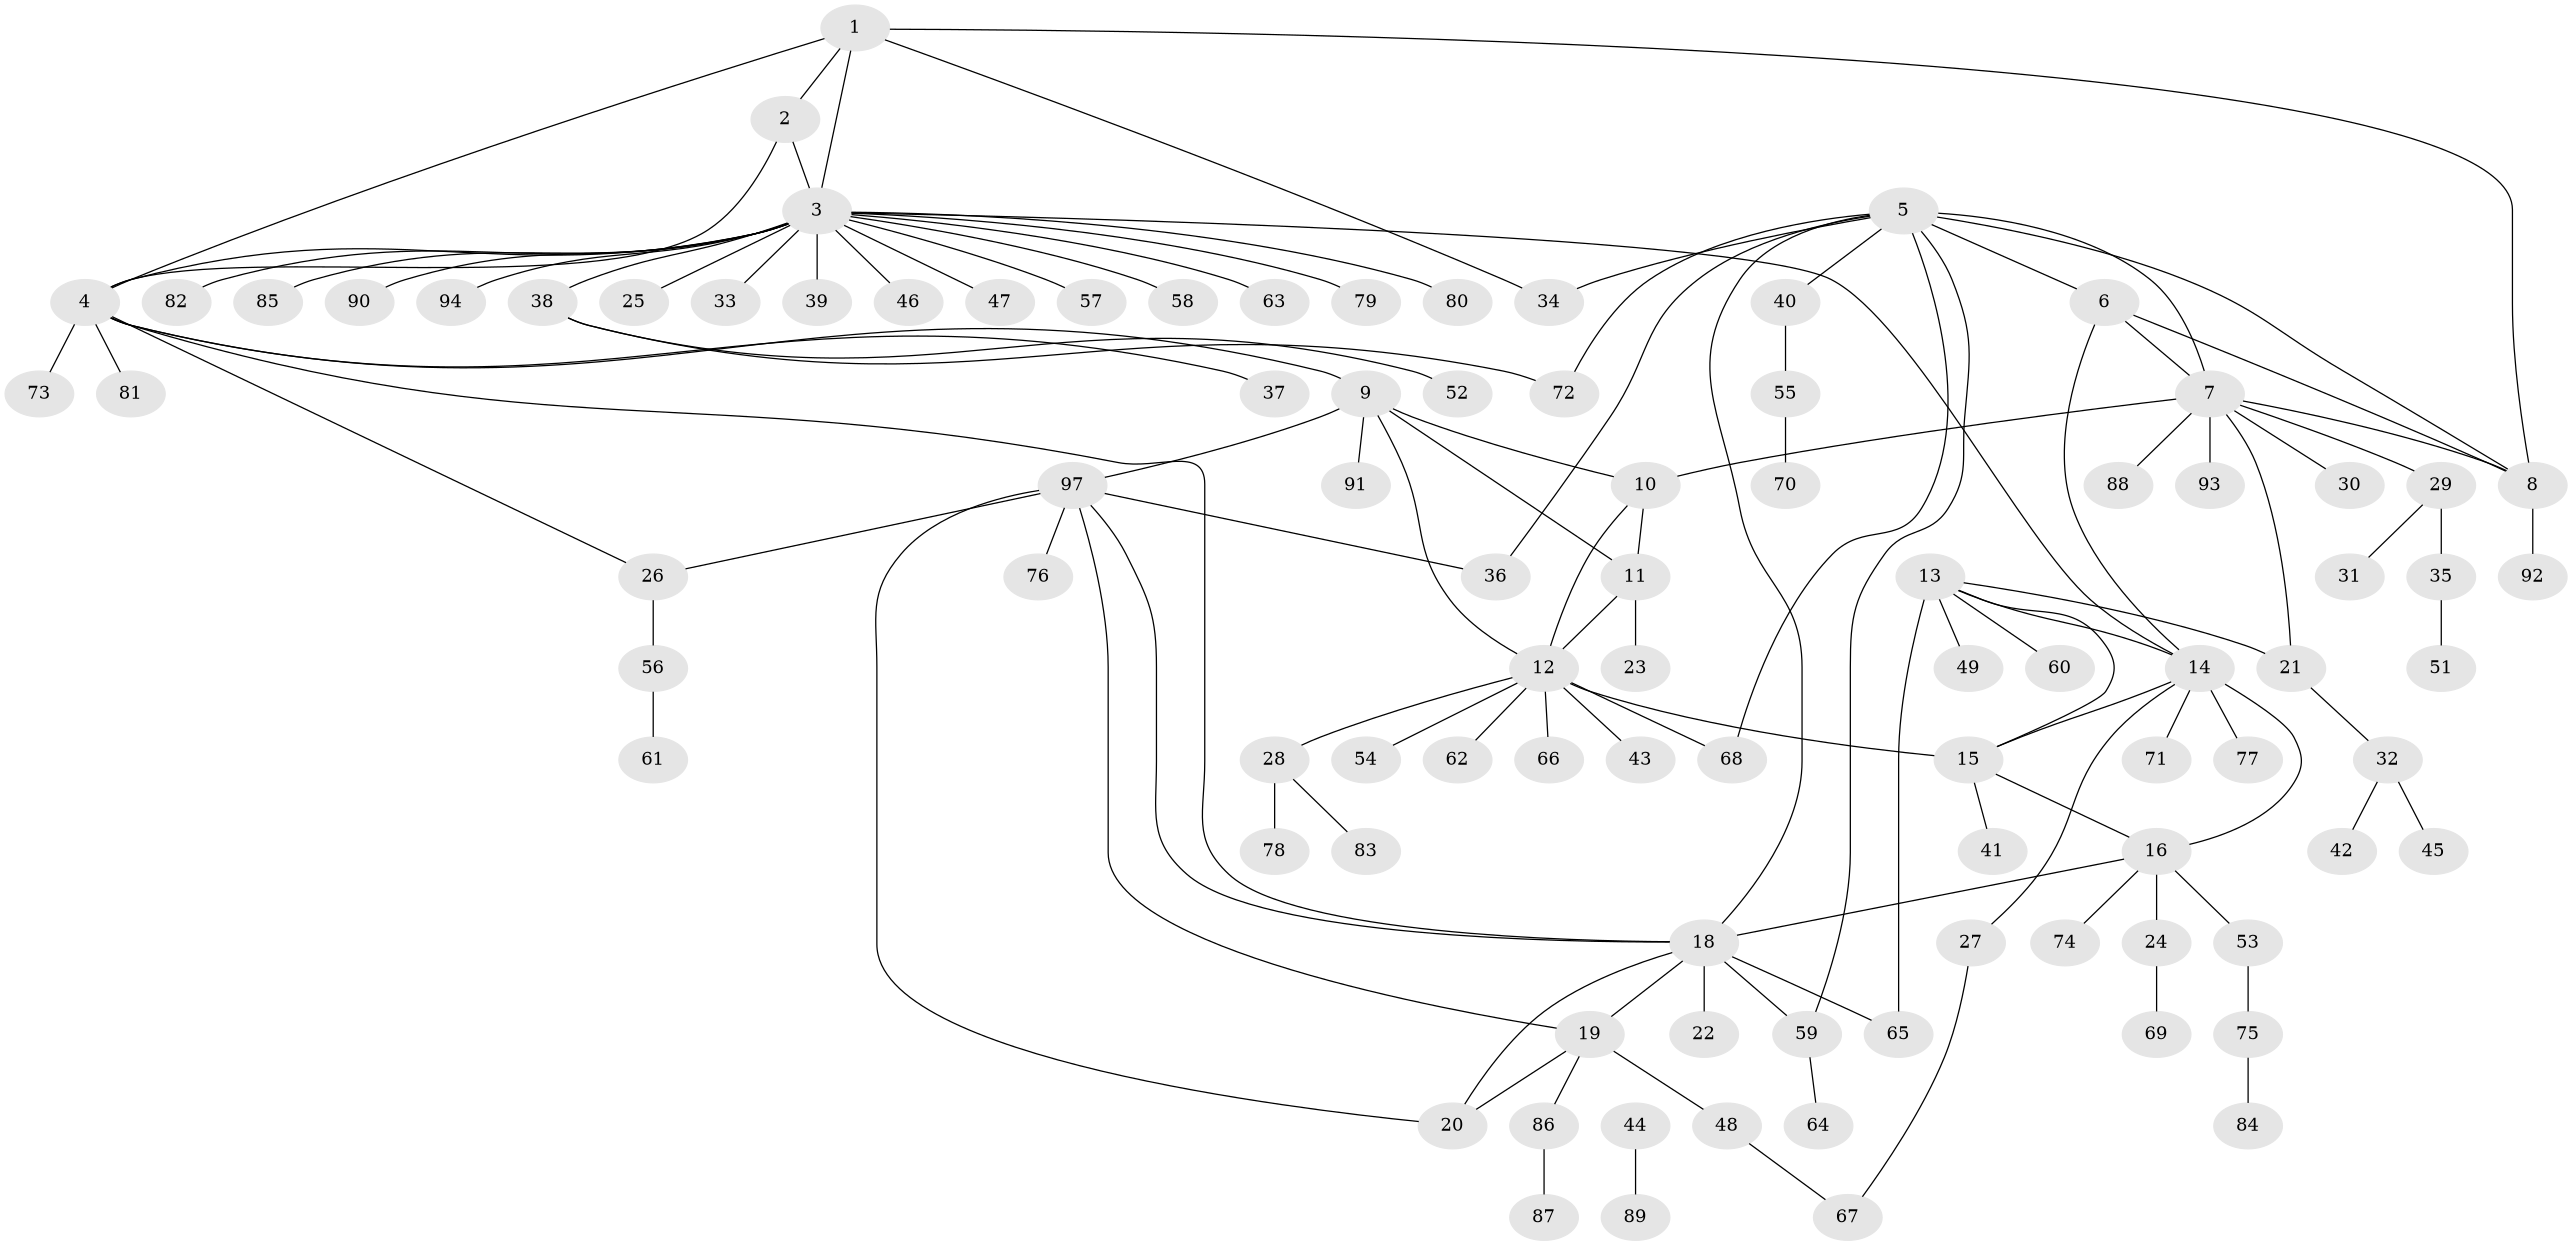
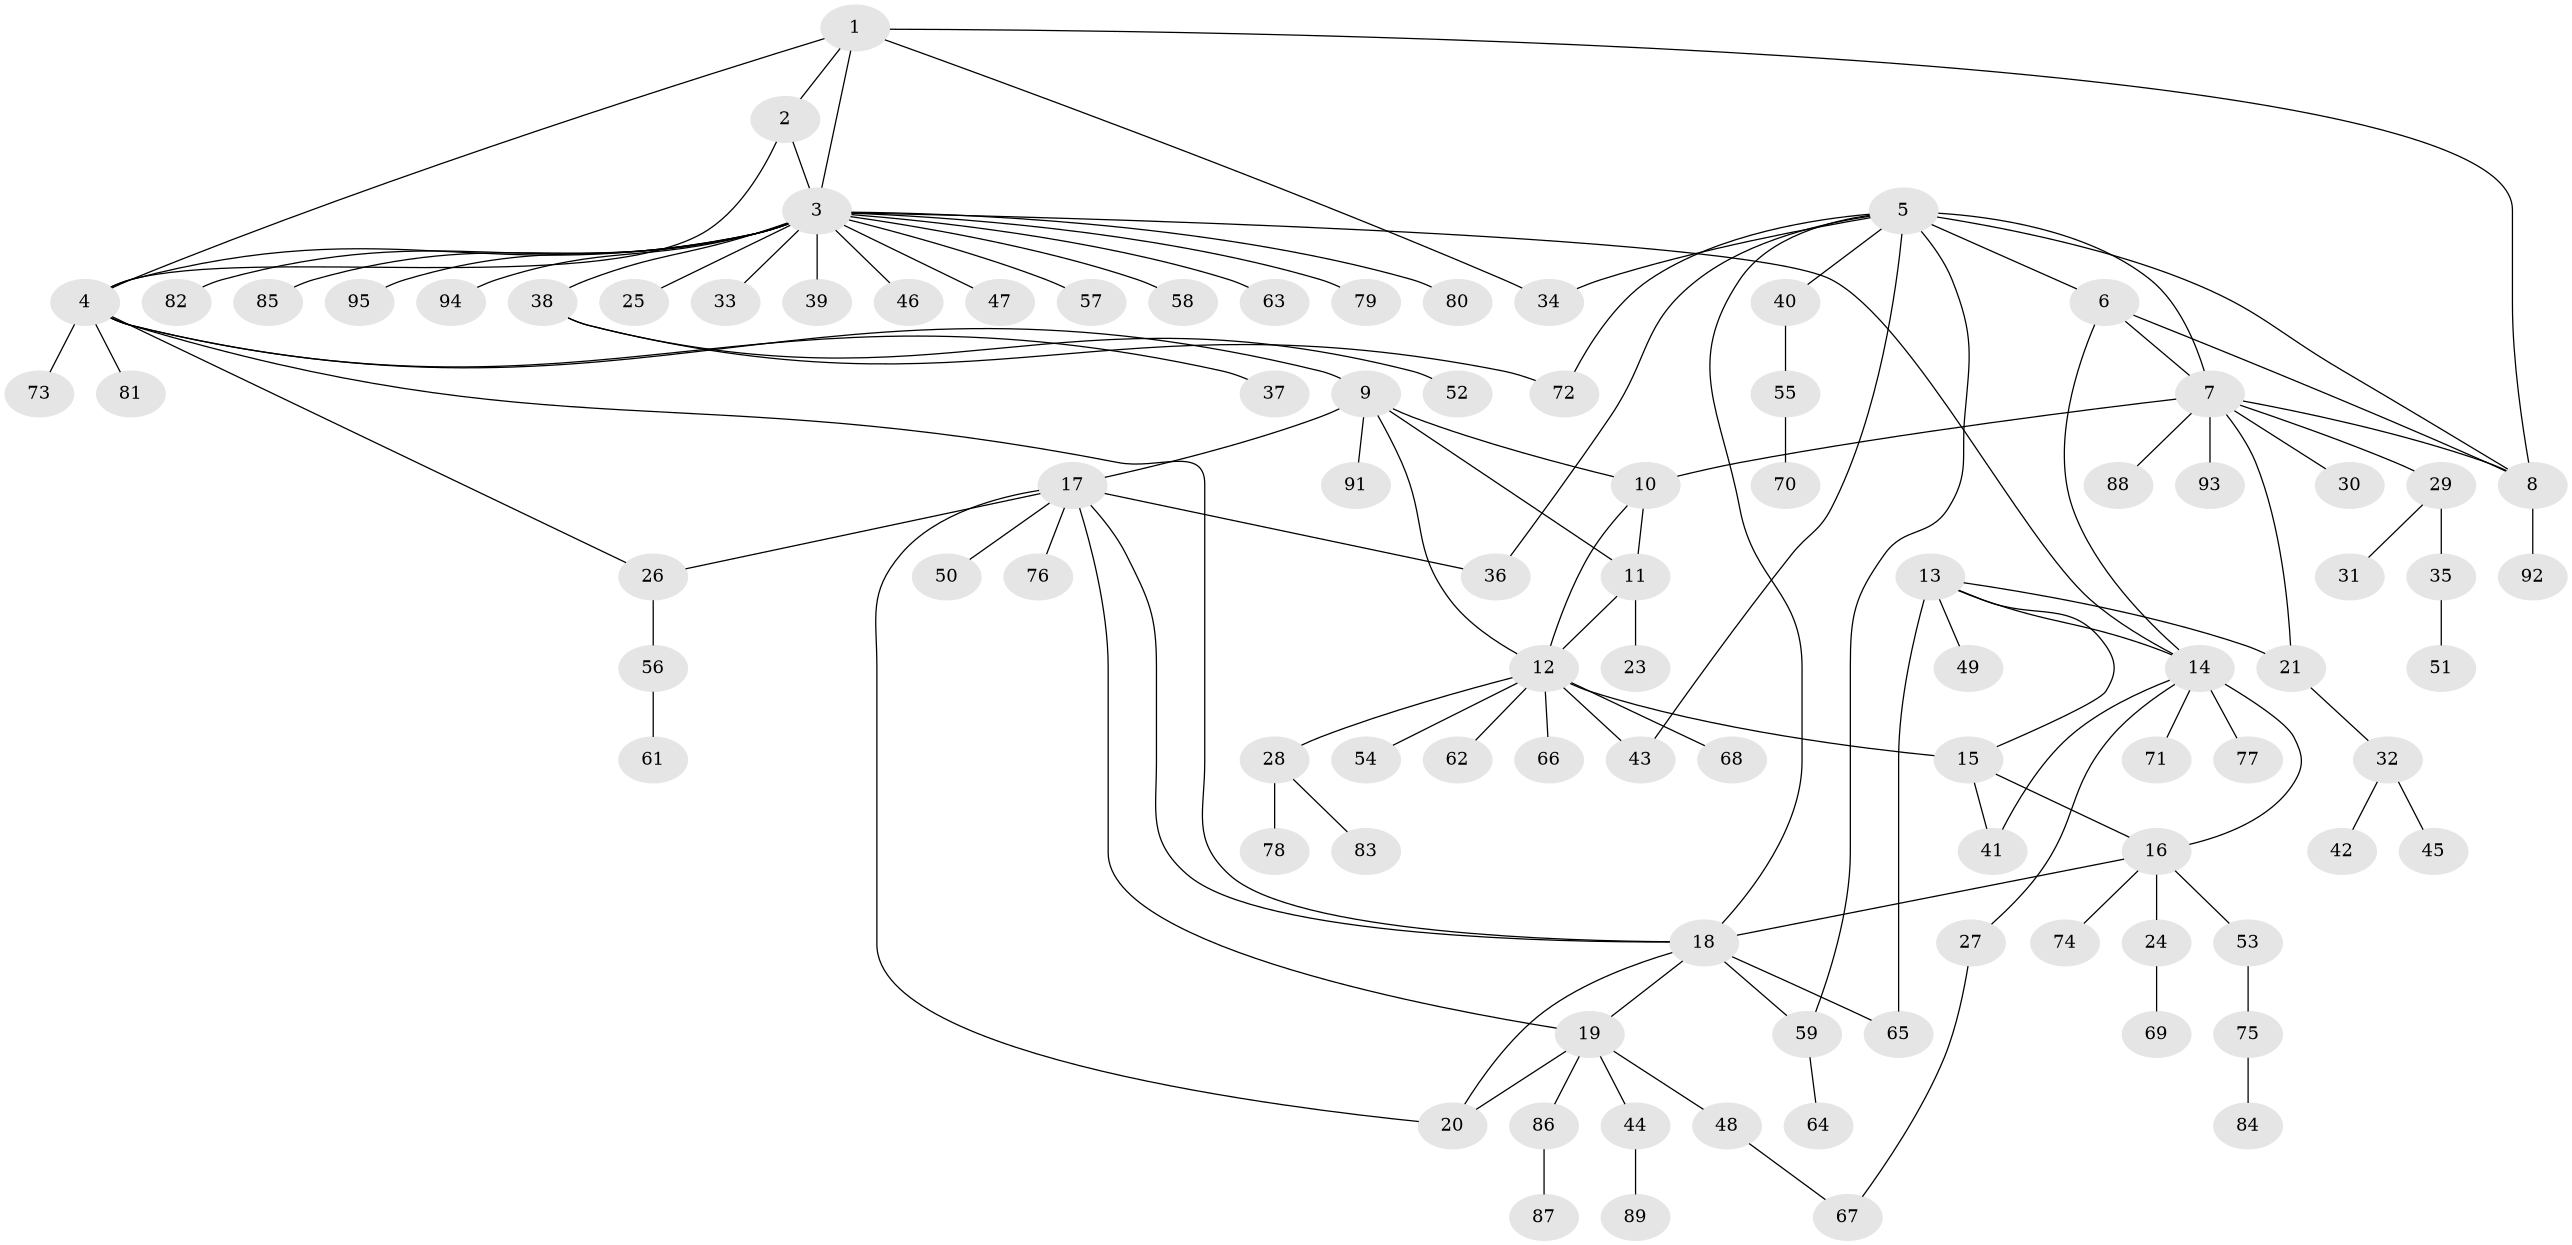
node "90": label "90" -> "95"
node "97": label "97" -> "17"
edge "5" -- "68": now "5" -- "43"
node "50": added
node "60": removed
edge "14" -- "15": now "14" -- "41"
node "22": removed
edge "19" -- "44": added
